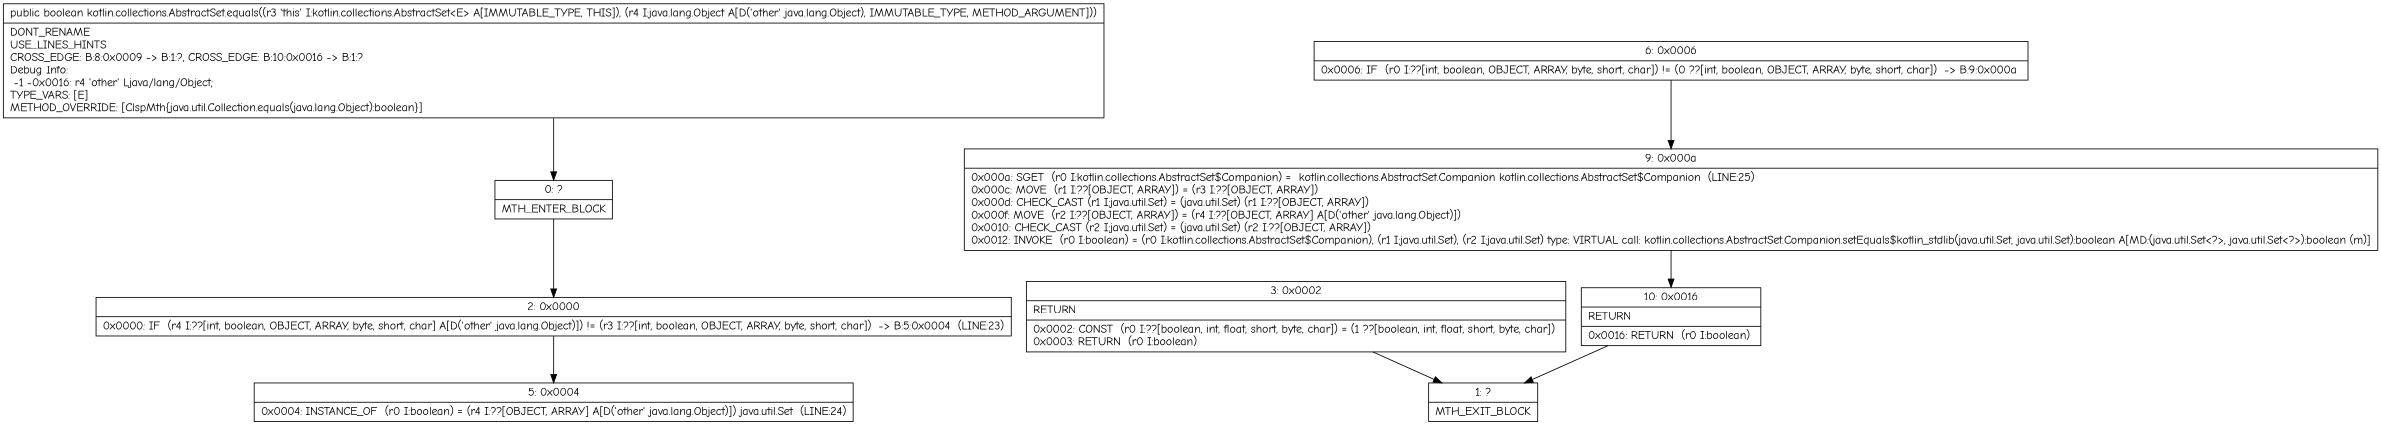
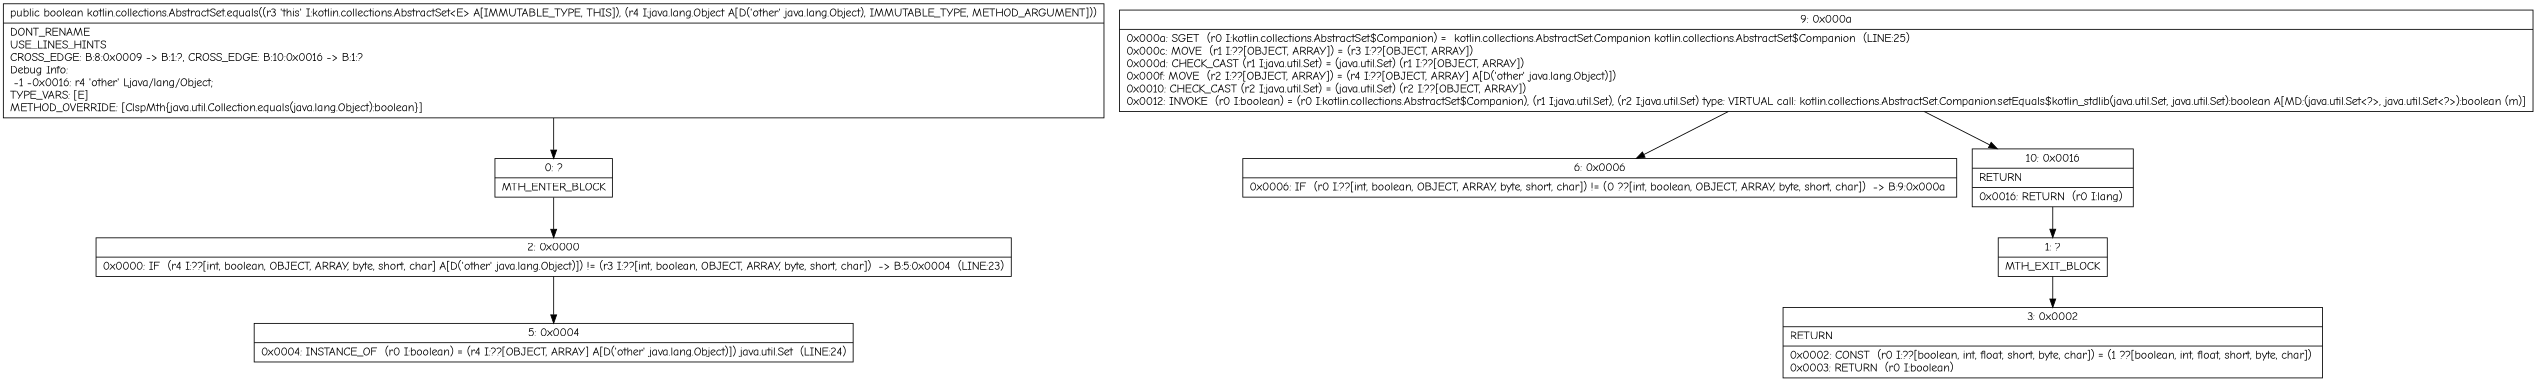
edge "6: 0x0006" -> "9: 0x000a": reversed
node "10: 0x0016": text "0x0016: RETURN  (r0 I:boolean)" -> "0x0016: RETURN  (r0 I:lang)"
edge "3: 0x0002" -> "1: ?": reversed
